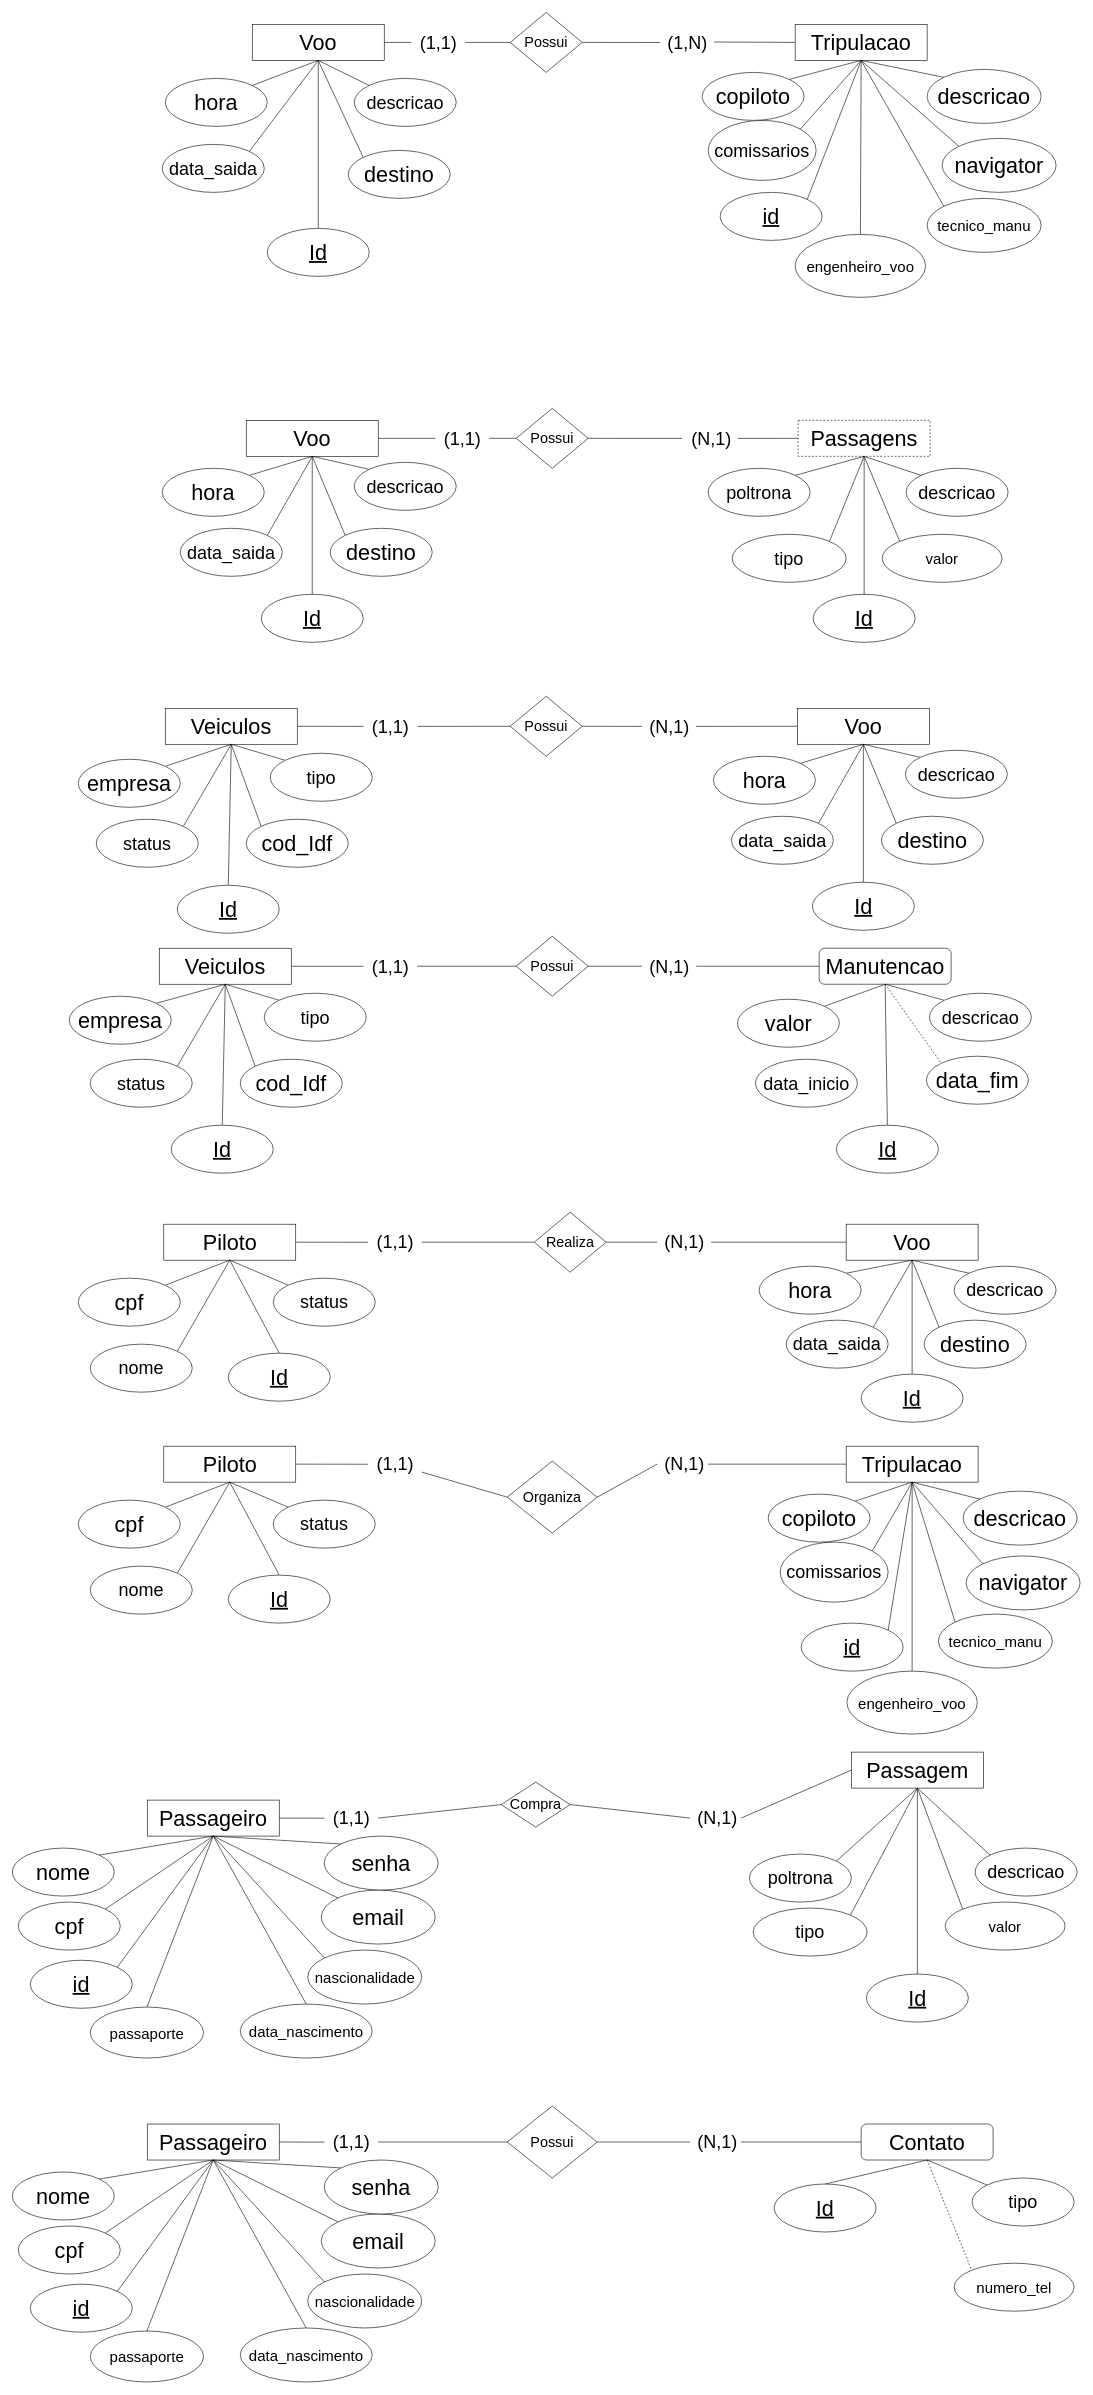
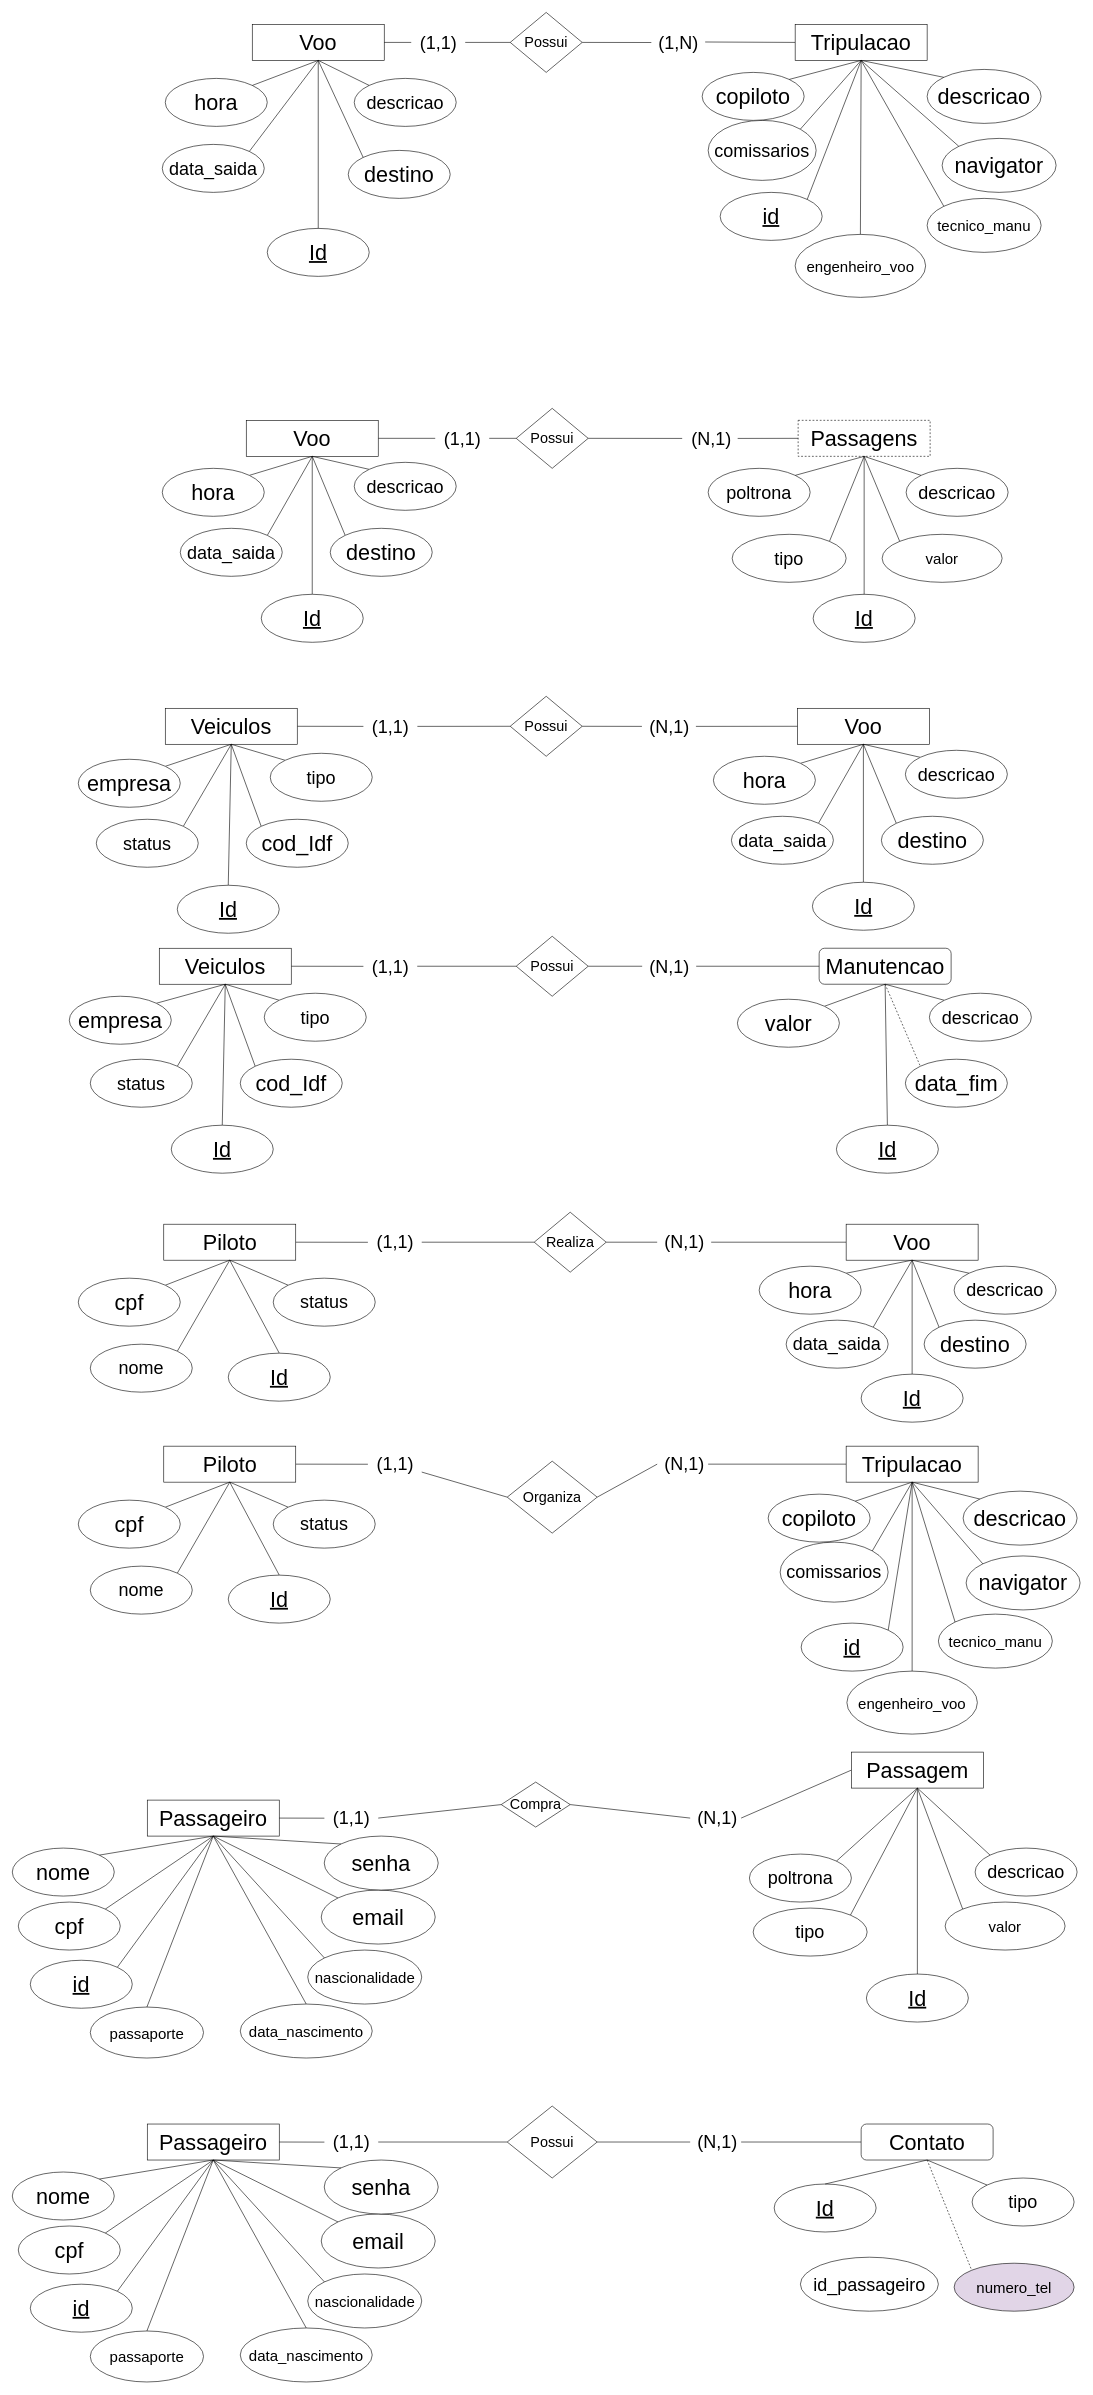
node "(1,N)": moved (687, 42) -> (678, 42)
node "data_fim": moved (978, 1080) -> (957, 1083)
node "data_inicio": removed
node "id_passageiro": added
node "numero_tel": fillcolor #ffffff -> #e1d5e7
